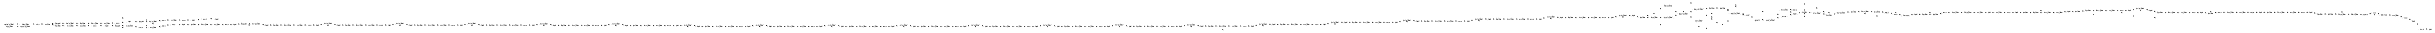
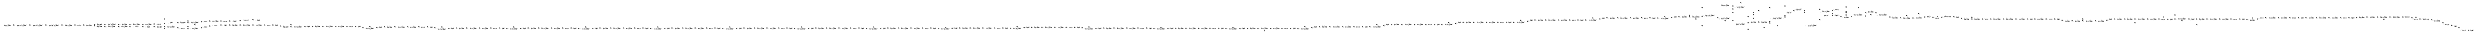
edge "add x20 , x20 , # address" -> "ldp q3 , q4 , [ x8 , # address ]": now "add x20 , x20 , # address" -> "str q4 , [ sp , # address ]"
node "stp x20 , x19 , [ sp , # address ]": added
